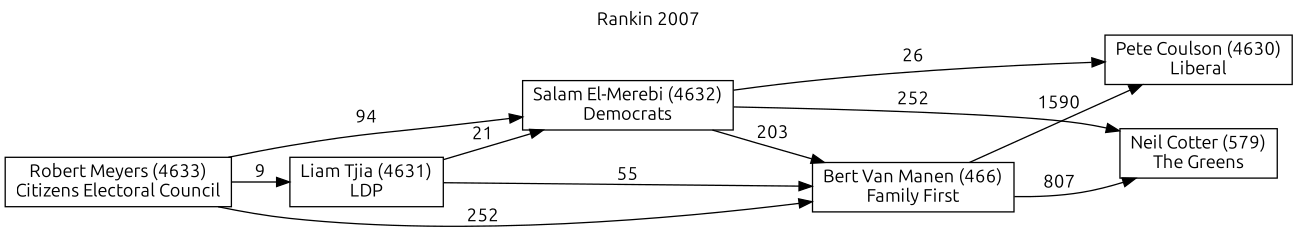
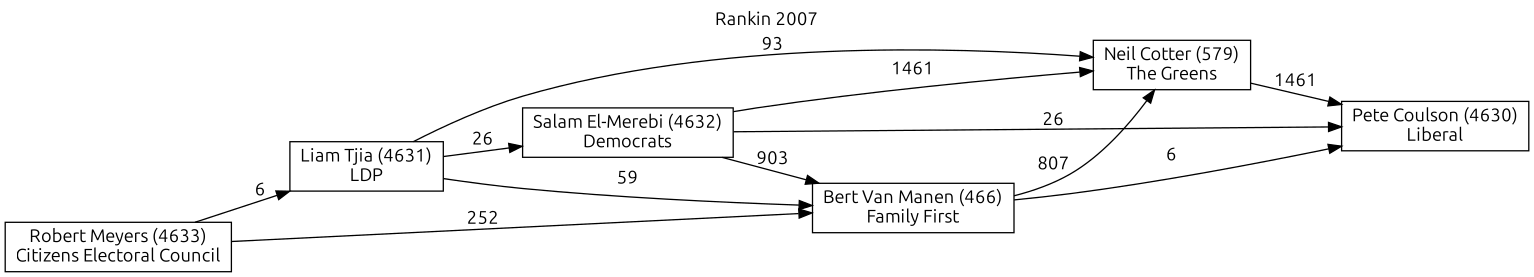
edge "Liam Tjia (4631) LDP" -> "Neil Cotter (579) The Greens": added, label "93"
edge "Neil Cotter (579) The Greens" -> "Pete Coulson (4630) Liberal": added, label "1461"
edge "Salam El-Merebi (4632) Democrats" -> "Neil Cotter (579) The Greens": label "252" -> "1461"
edge "Bert Van Manen (466) Family First" -> "Pete Coulson (4630) Liberal": label "1590" -> "6"
edge "Salam El-Merebi (4632) Democrats" -> "Bert Van Manen (466) Family First": label "203" -> "903"
edge "Robert Meyers (4633) Citizens Electoral Council" -> "Salam El-Merebi (4632) Democrats": removed, label "94"
edge "Liam Tjia (4631) LDP" -> "Salam El-Merebi (4632) Democrats": label "21" -> "26"
edge "Robert Meyers (4633) Citizens Electoral Council" -> "Liam Tjia (4631) LDP": label "9" -> "6"
edge "Liam Tjia (4631) LDP" -> "Bert Van Manen (466) Family First": label "55" -> "59"
